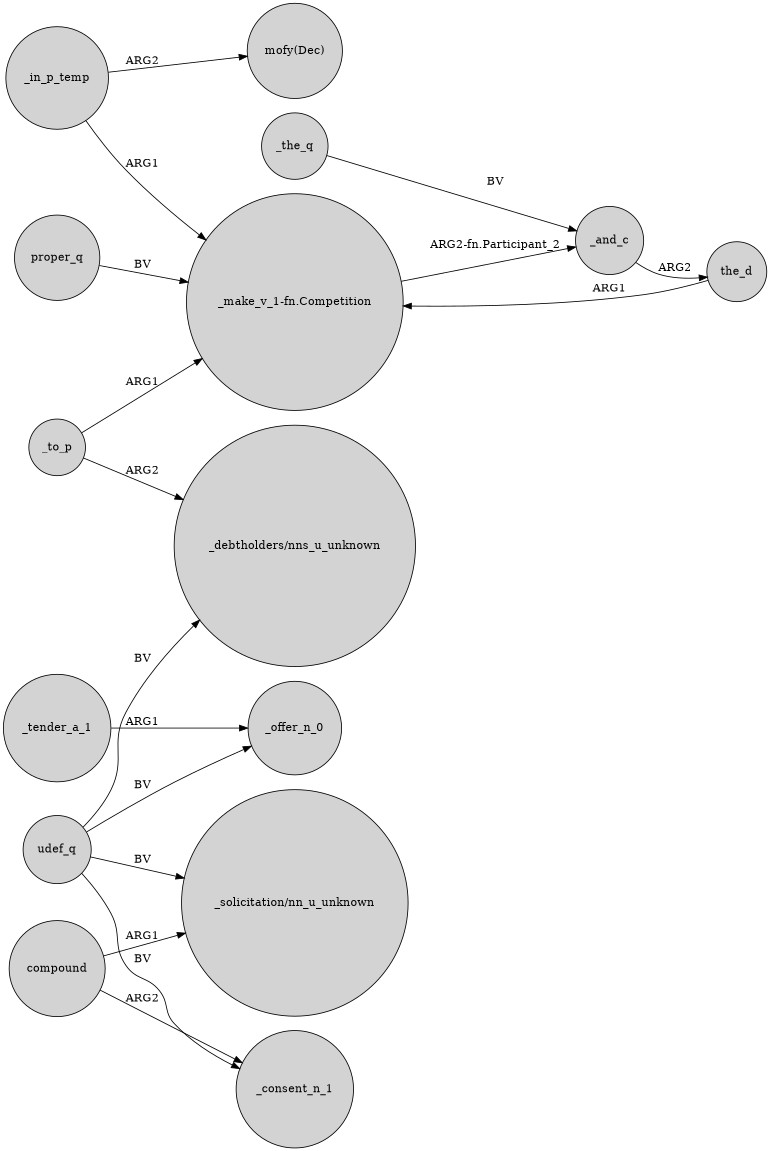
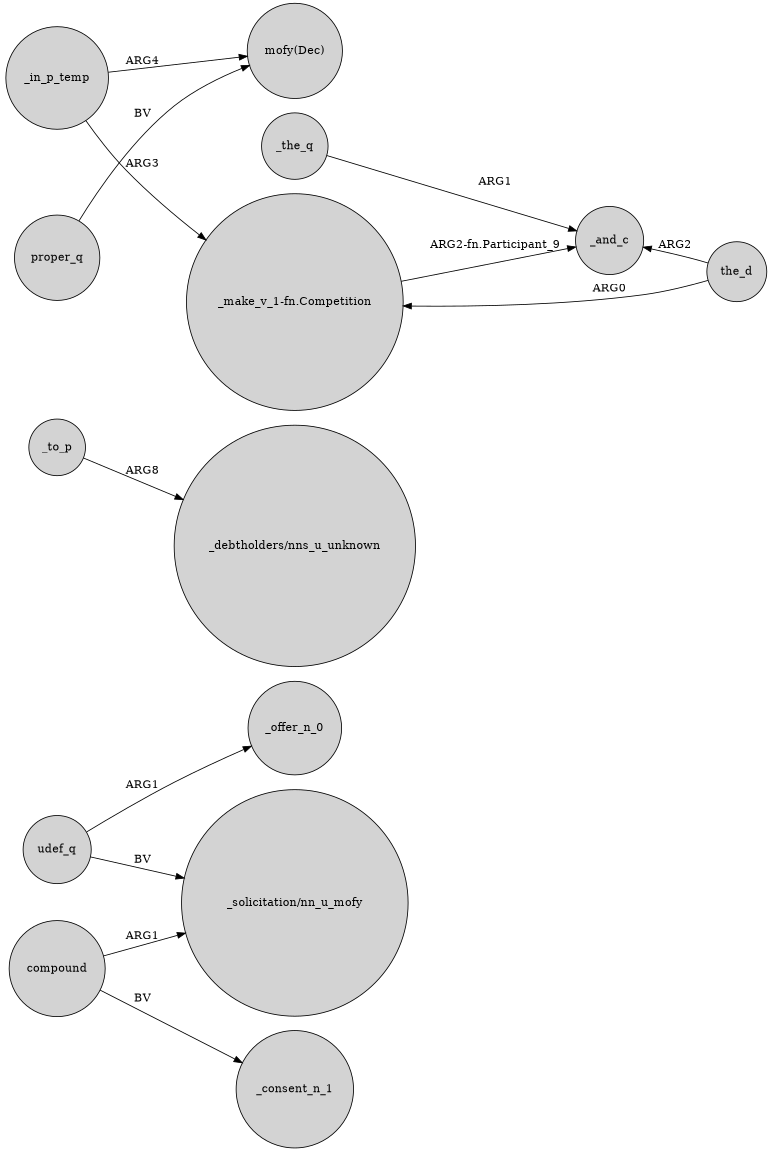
edge "_in_p_temp" -> "mofy(Dec)": label "ARG2" -> "ARG4"
edge "_in_p_temp" -> "_make_v_1-fn.Competition": label "ARG1" -> "ARG3"
edge "_the_q" -> "_and_c": label "BV" -> "ARG1"
edge "_make_v_1-fn.Competition" -> "_and_c": label "ARG2-fn.Participant_2" -> "ARG2-fn.Participant_9"
edge "proper_q" -> "_make_v_1-fn.Competition": now "proper_q" -> "mofy(Dec)"
edge "_and_c" -> "the_d": reversed
edge "the_d" -> "_make_v_1-fn.Competition": label "ARG1" -> "ARG0"
edge "_to_p" -> "_make_v_1-fn.Competition": removed, label "ARG1"
edge "_to_p" -> "_debtholders/nns_u_unknown": label "ARG2" -> "ARG8"
edge "udef_q" -> "_debtholders/nns_u_unknown": removed, label "BV"
node "_tender_a_1": removed
edge "udef_q" -> "_offer_n_0": label "BV" -> "ARG1"
node "_solicitation/nn_u_unknown": label "_solicitation/nn_u_unknown" -> "_solicitation/nn_u_mofy"
edge "udef_q" -> "_consent_n_1": removed, label "BV"
edge "compound" -> "_consent_n_1": label "ARG2" -> "BV"
